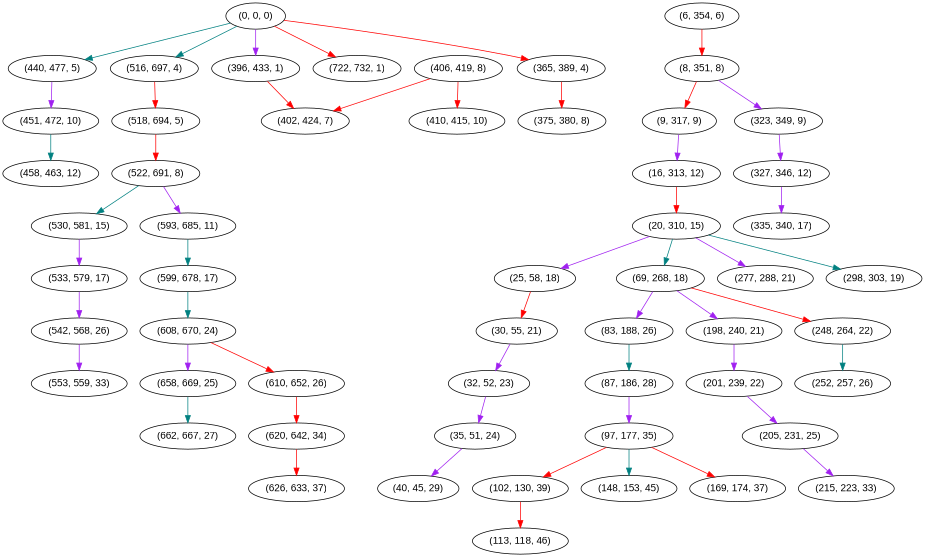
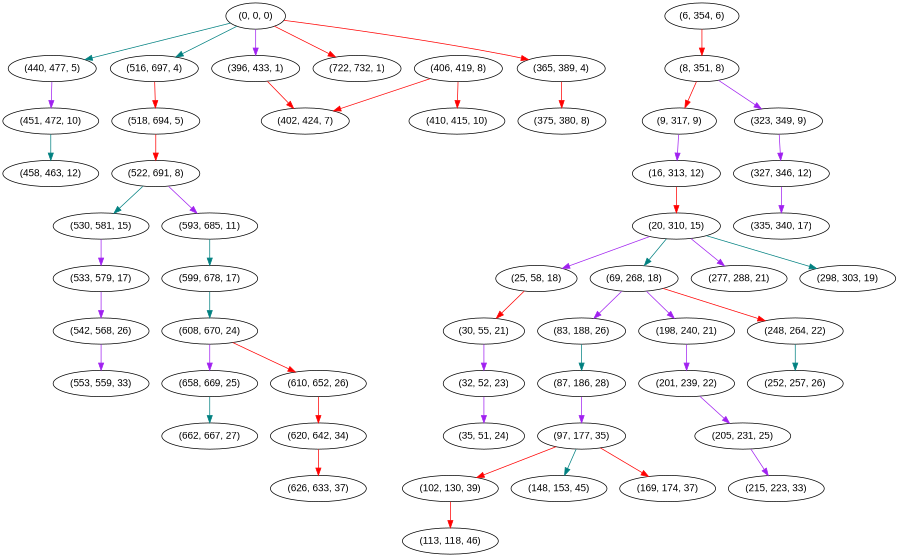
node "(40, 45, 29)": removed
